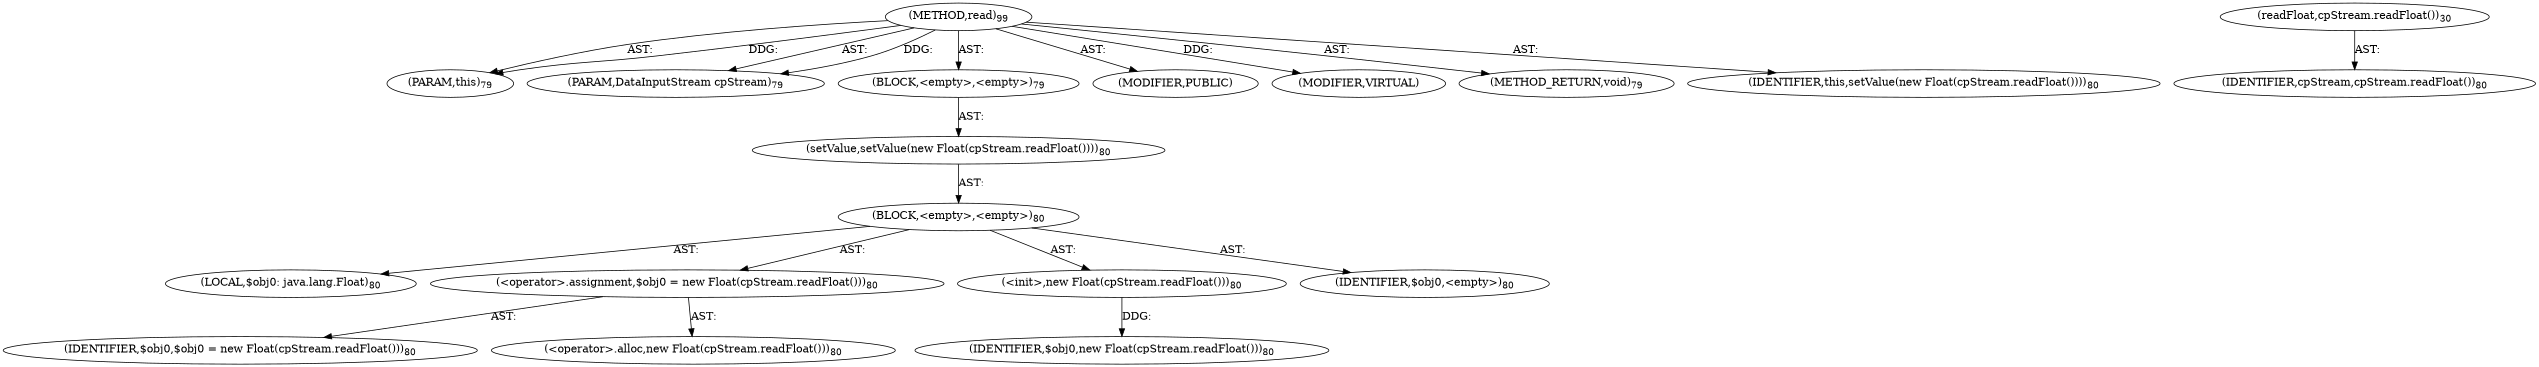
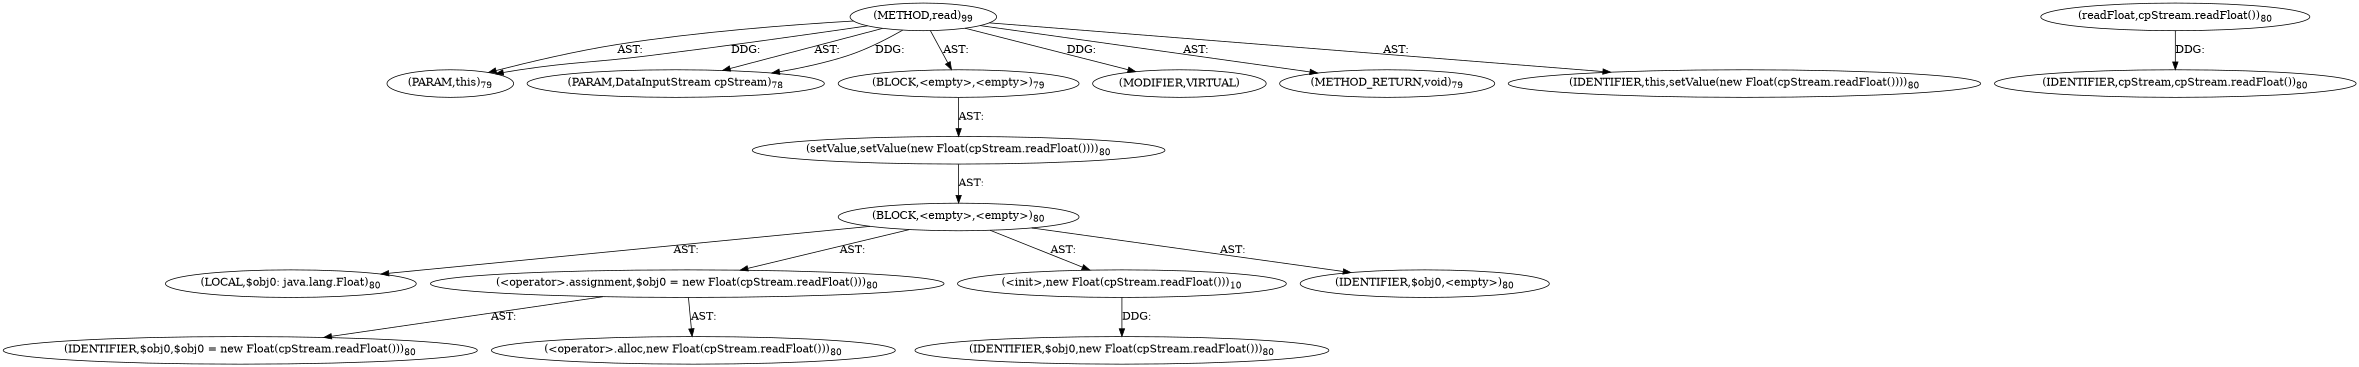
node "(readFloat,cpStream.readFloat())": text "30" -> "80"
edge "(readFloat,cpStream.readFloat())" -> "(IDENTIFIER,cpStream,cpStream.readFloat())": label "AST: " -> "DDG: "
node "(PARAM,DataInputStream cpStream)": text "79" -> "78"
node "(MODIFIER,PUBLIC)": removed
node "(<init>,new Float(cpStream.readFloat()))": text "80" -> "10"
